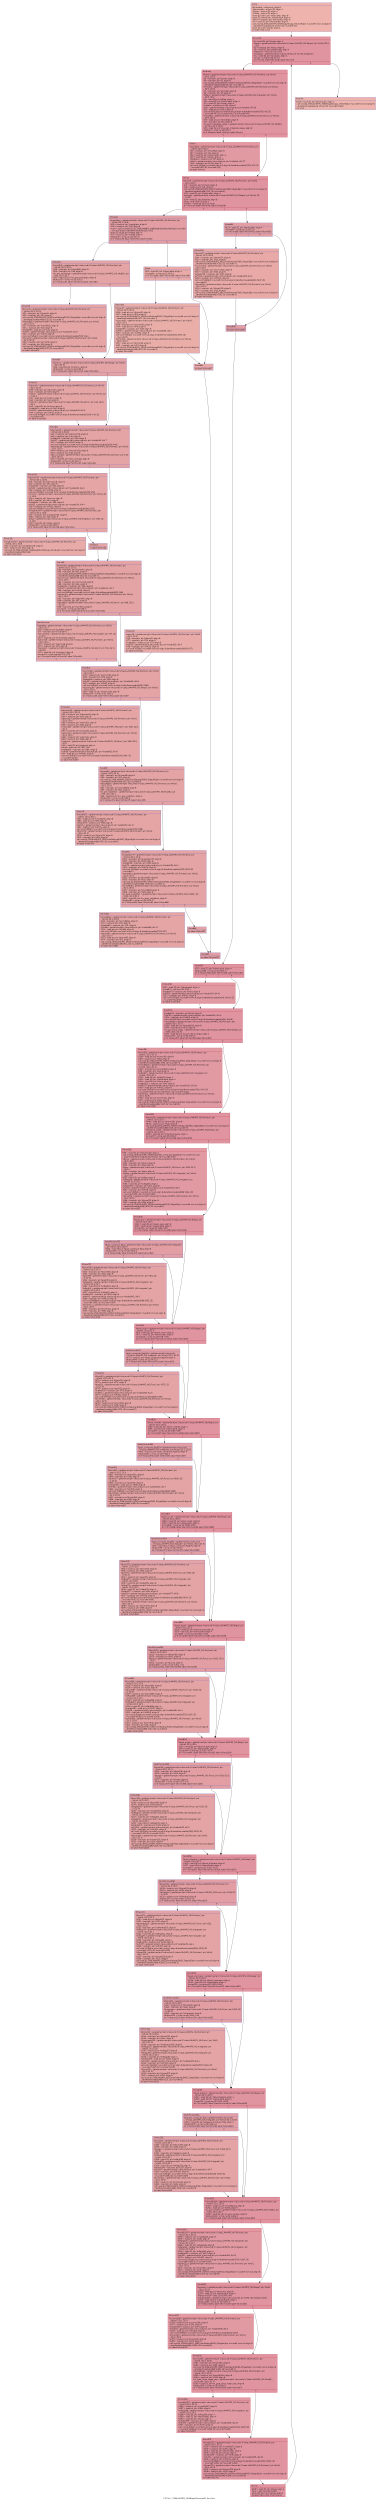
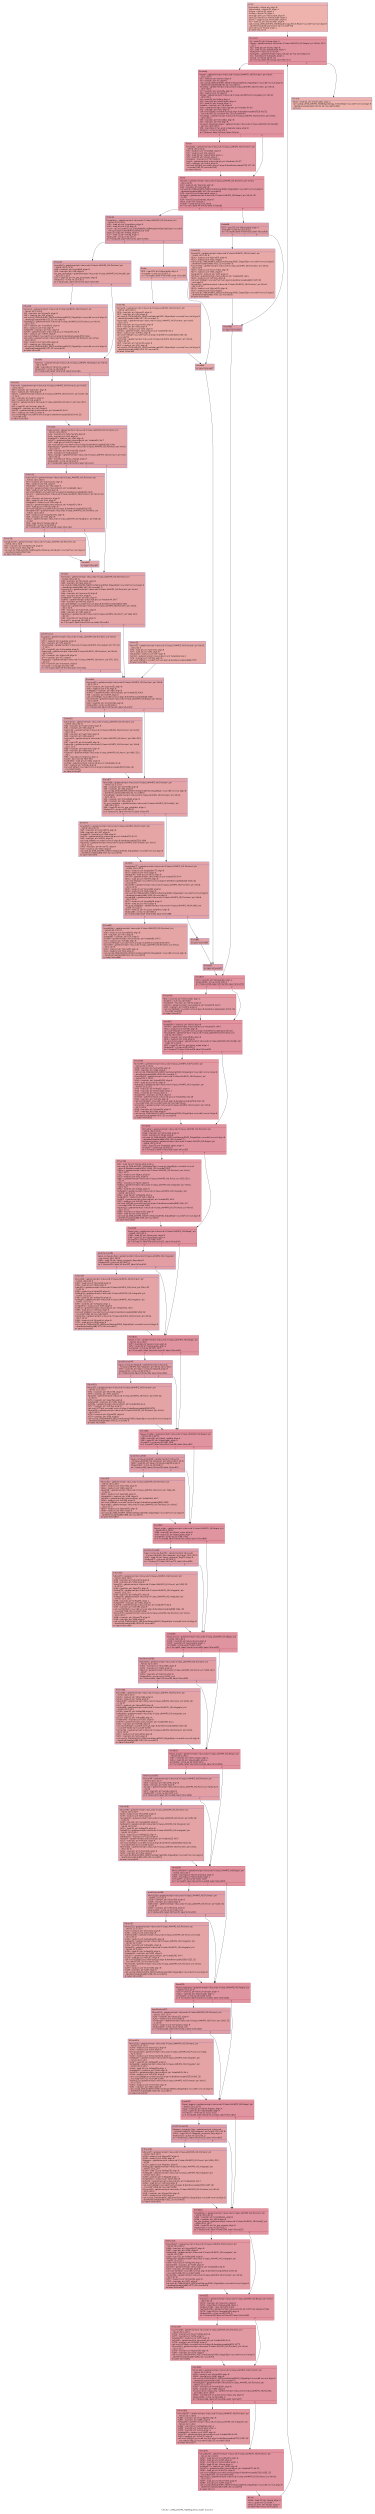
edge "if.then38:" -> "if.end40:": added
